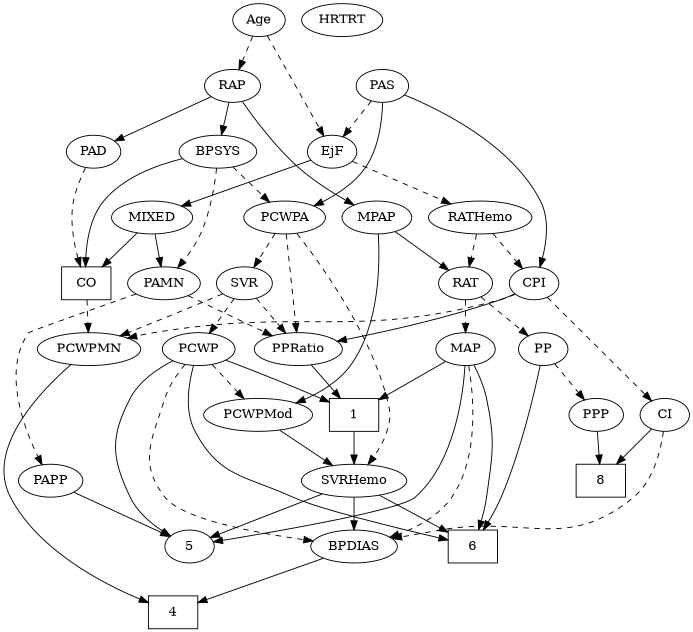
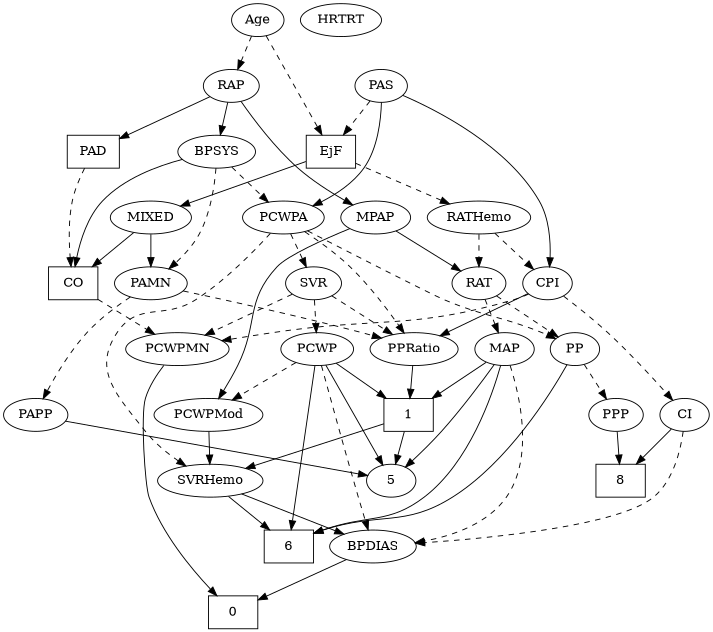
node "PAD": shape ellipse -> box
node "EjF": shape ellipse -> box
edge "PCWPA" -> "PP": added
edge "SVRHemo" -> "5": now "1" -> "5"
node "4": label "4" -> "0"
